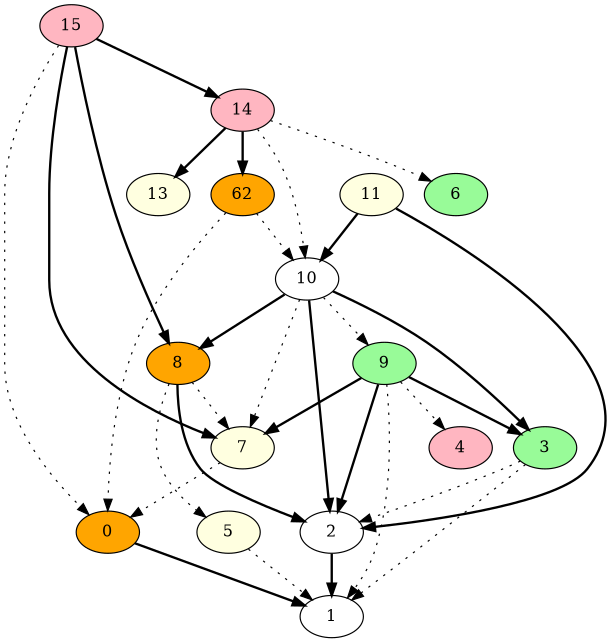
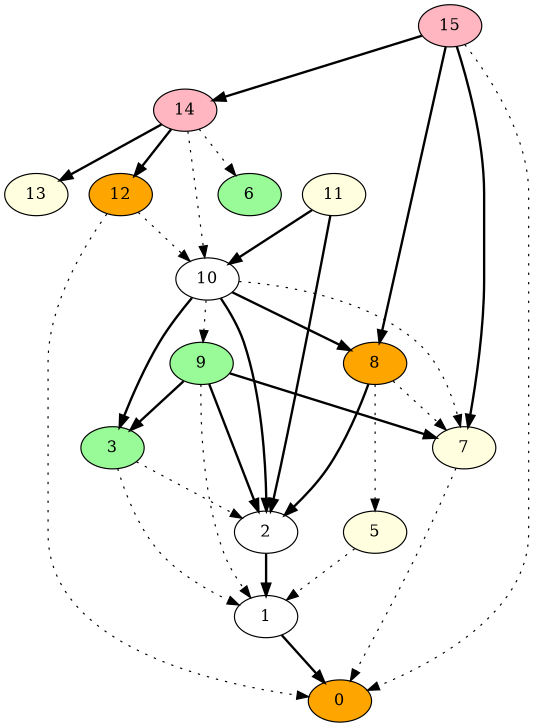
node "62": label "62" -> "12"
node "4": removed
edge "0" -> "1": reversed
